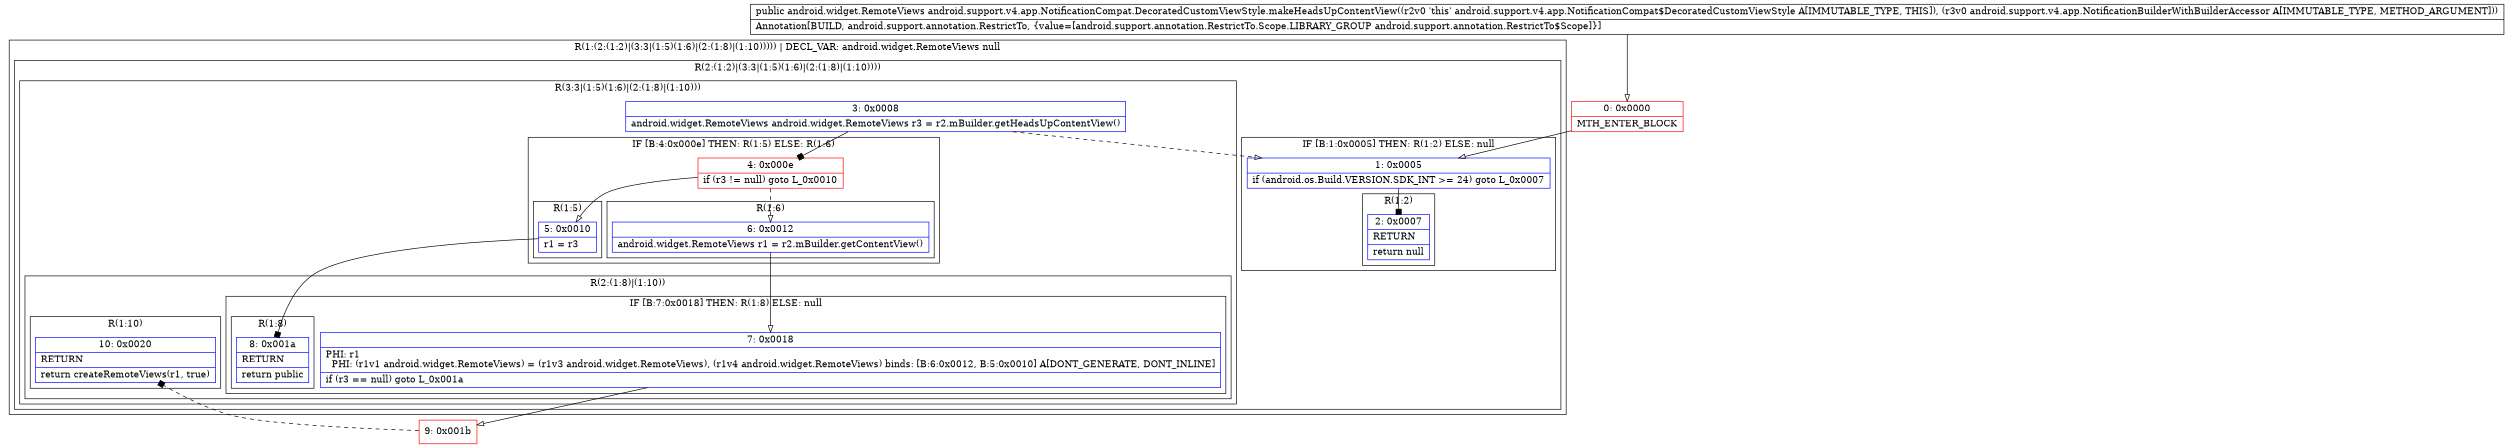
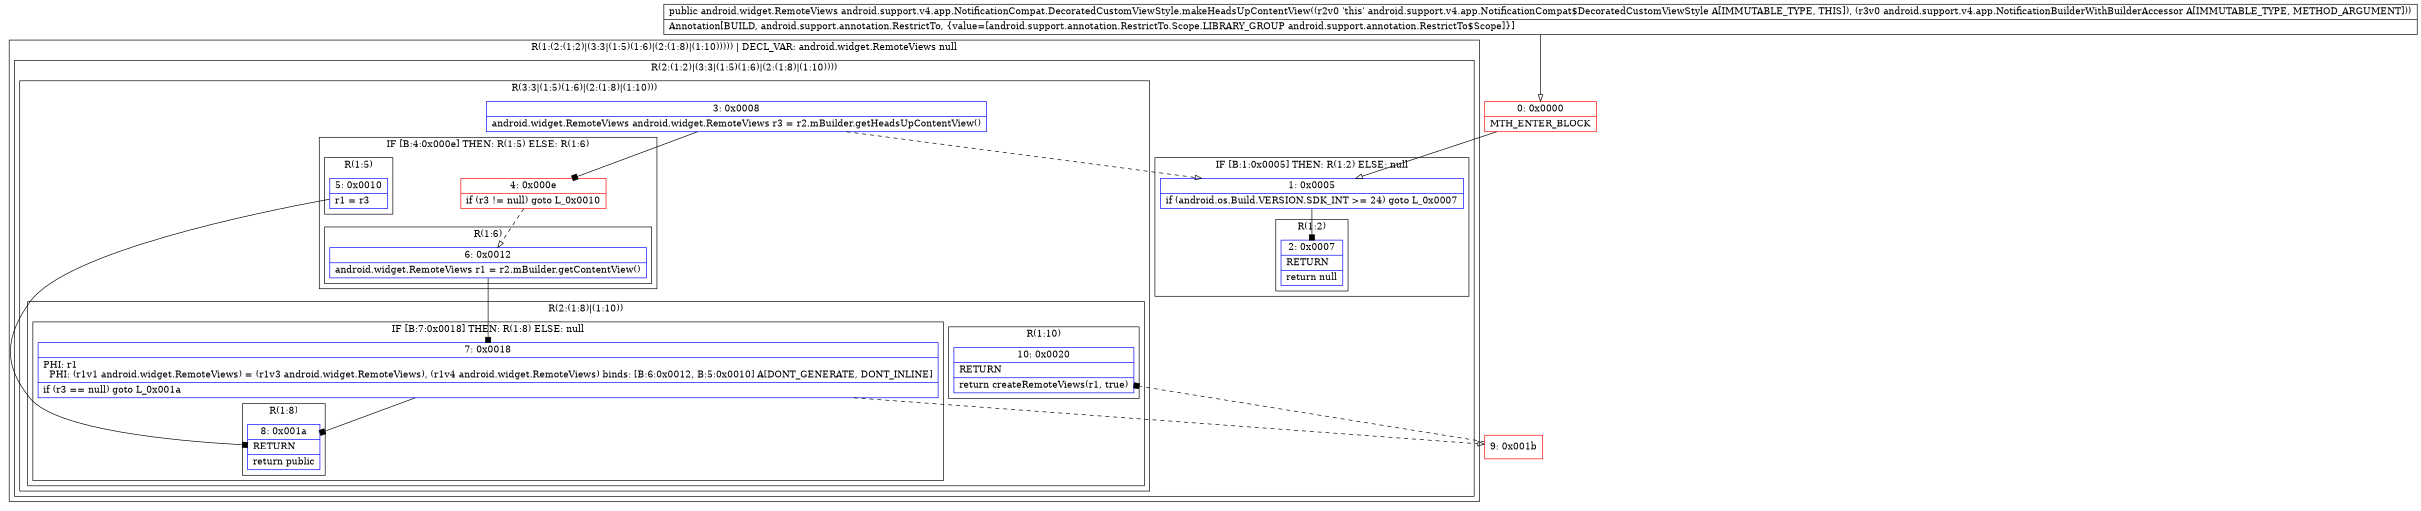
edge "4: 0x000e" -> "5: 0x0010": removed
edge "6: 0x0012" -> "7: 0x0018": arrowhead onormal -> box
edge "7: 0x0018" -> "9: 0x001b": style solid -> dashed
edge "7: 0x0018" -> "8: 0x001a": added
